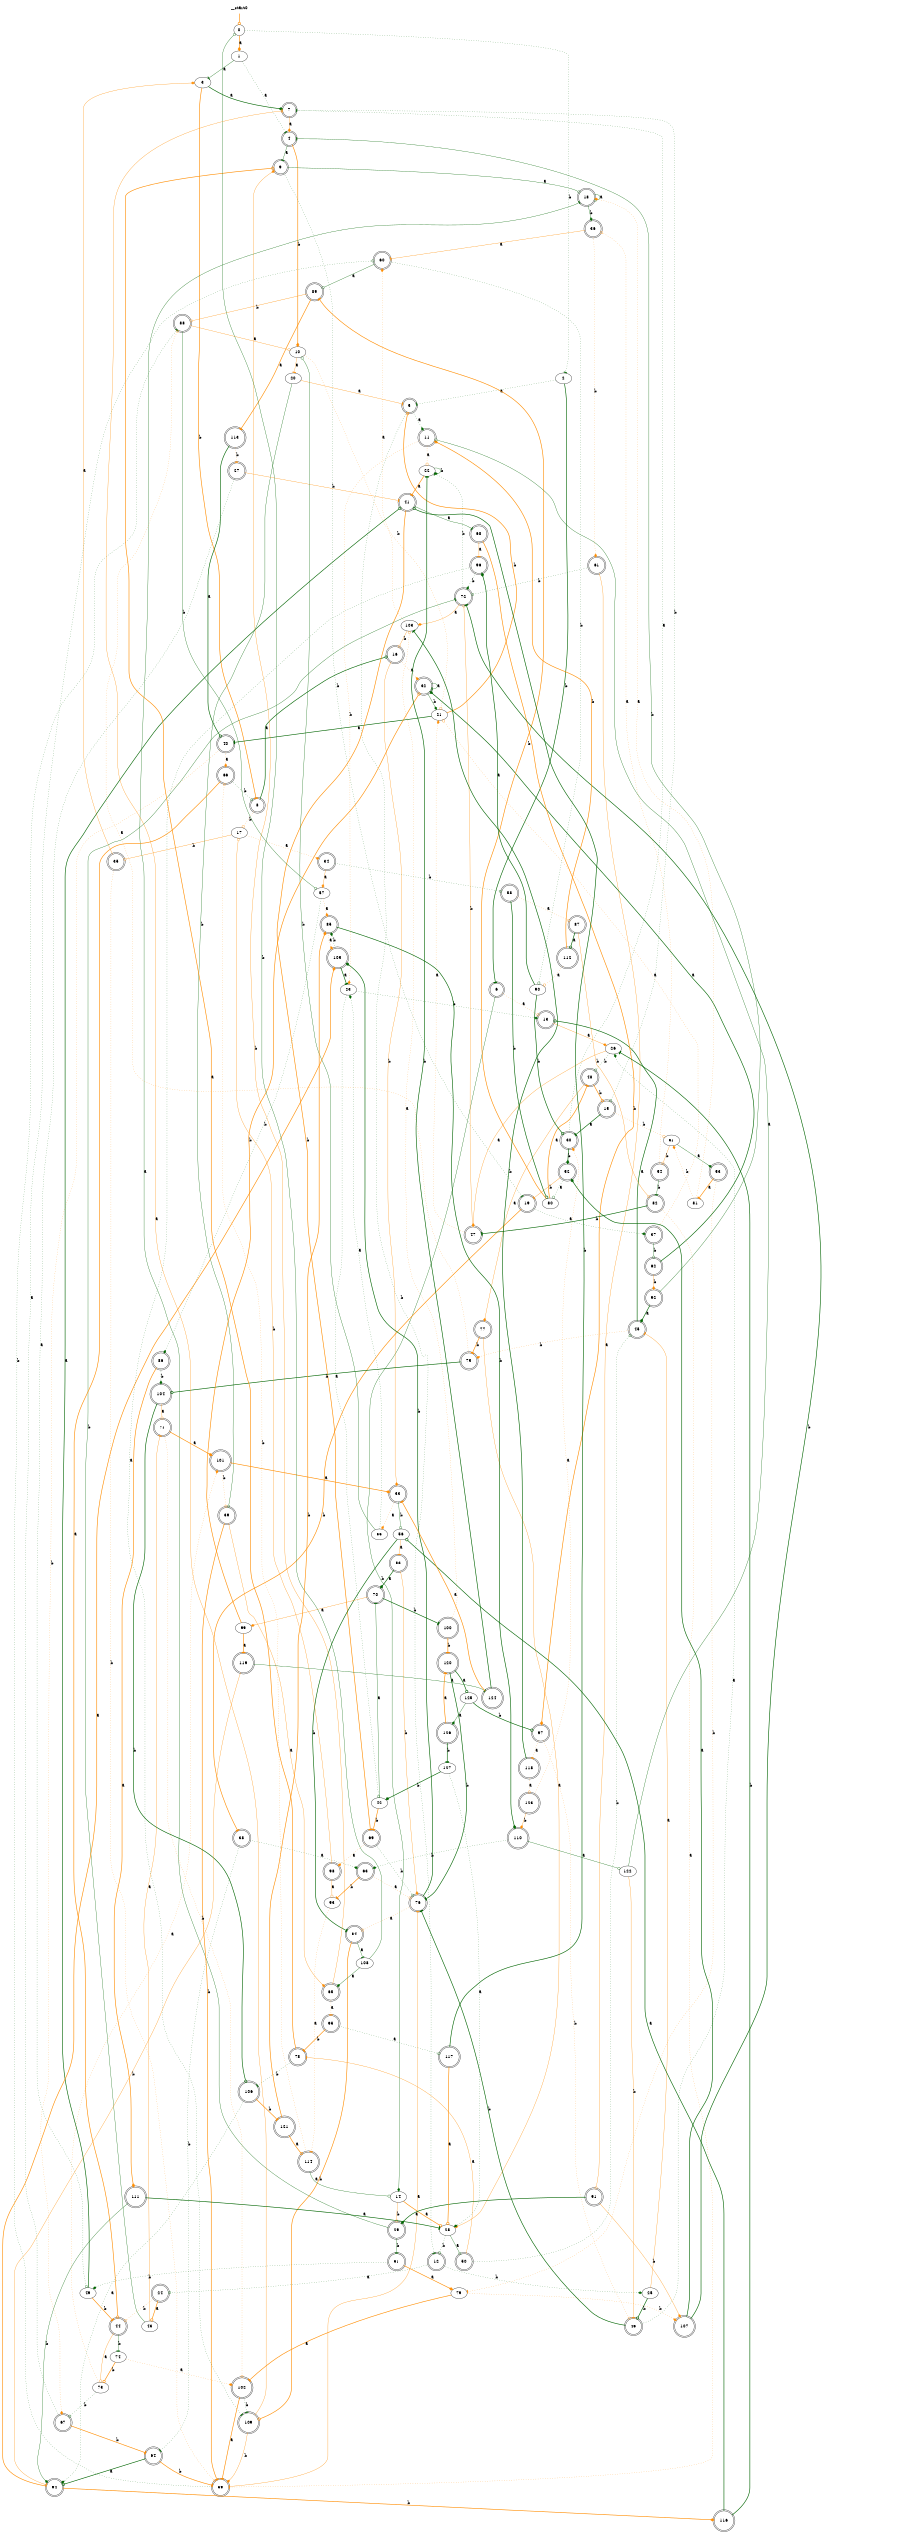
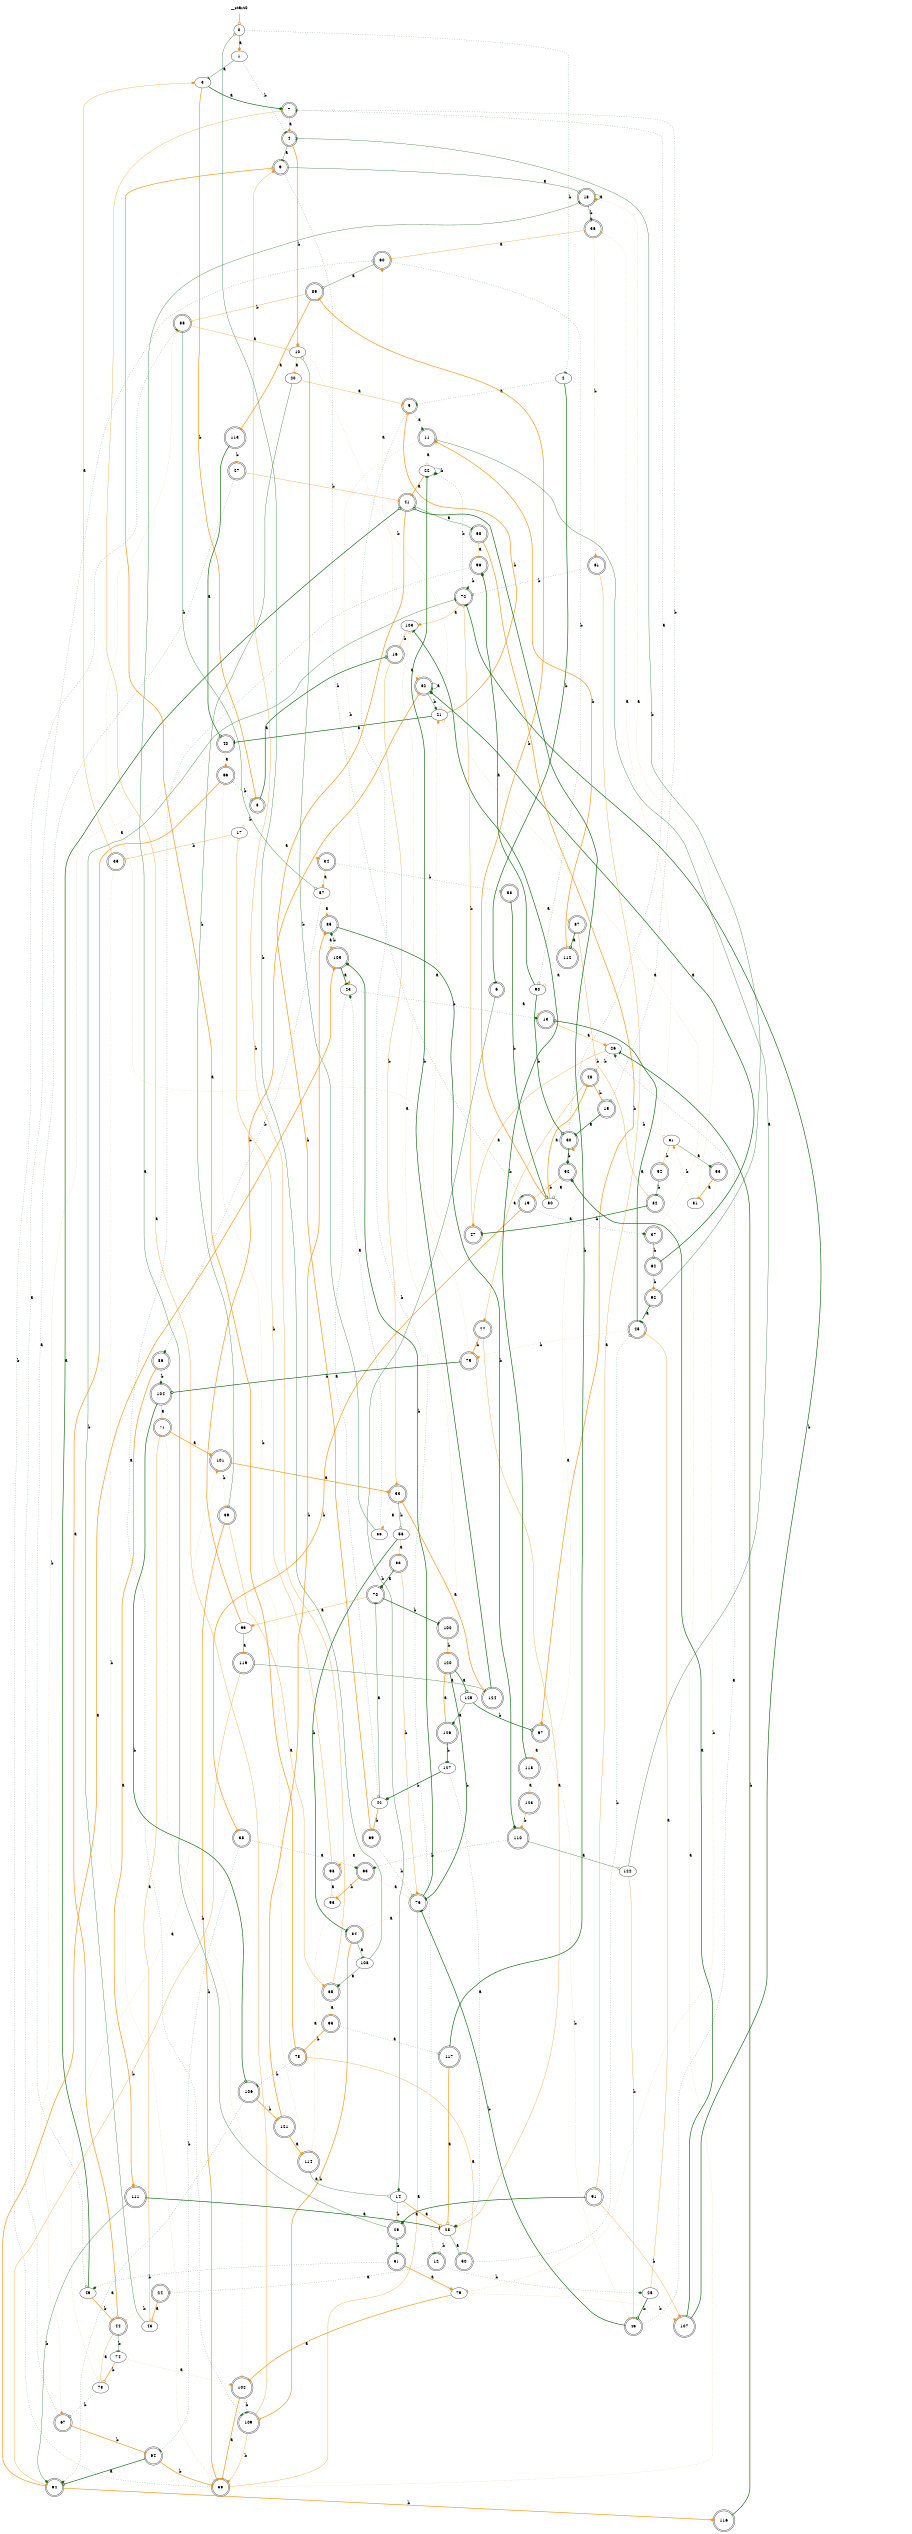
edge "1" -> "4": label "a" -> "b"
edge "92" -> "45": arrowhead diamond -> tee
edge "116" -> "56": removed, label "a"
